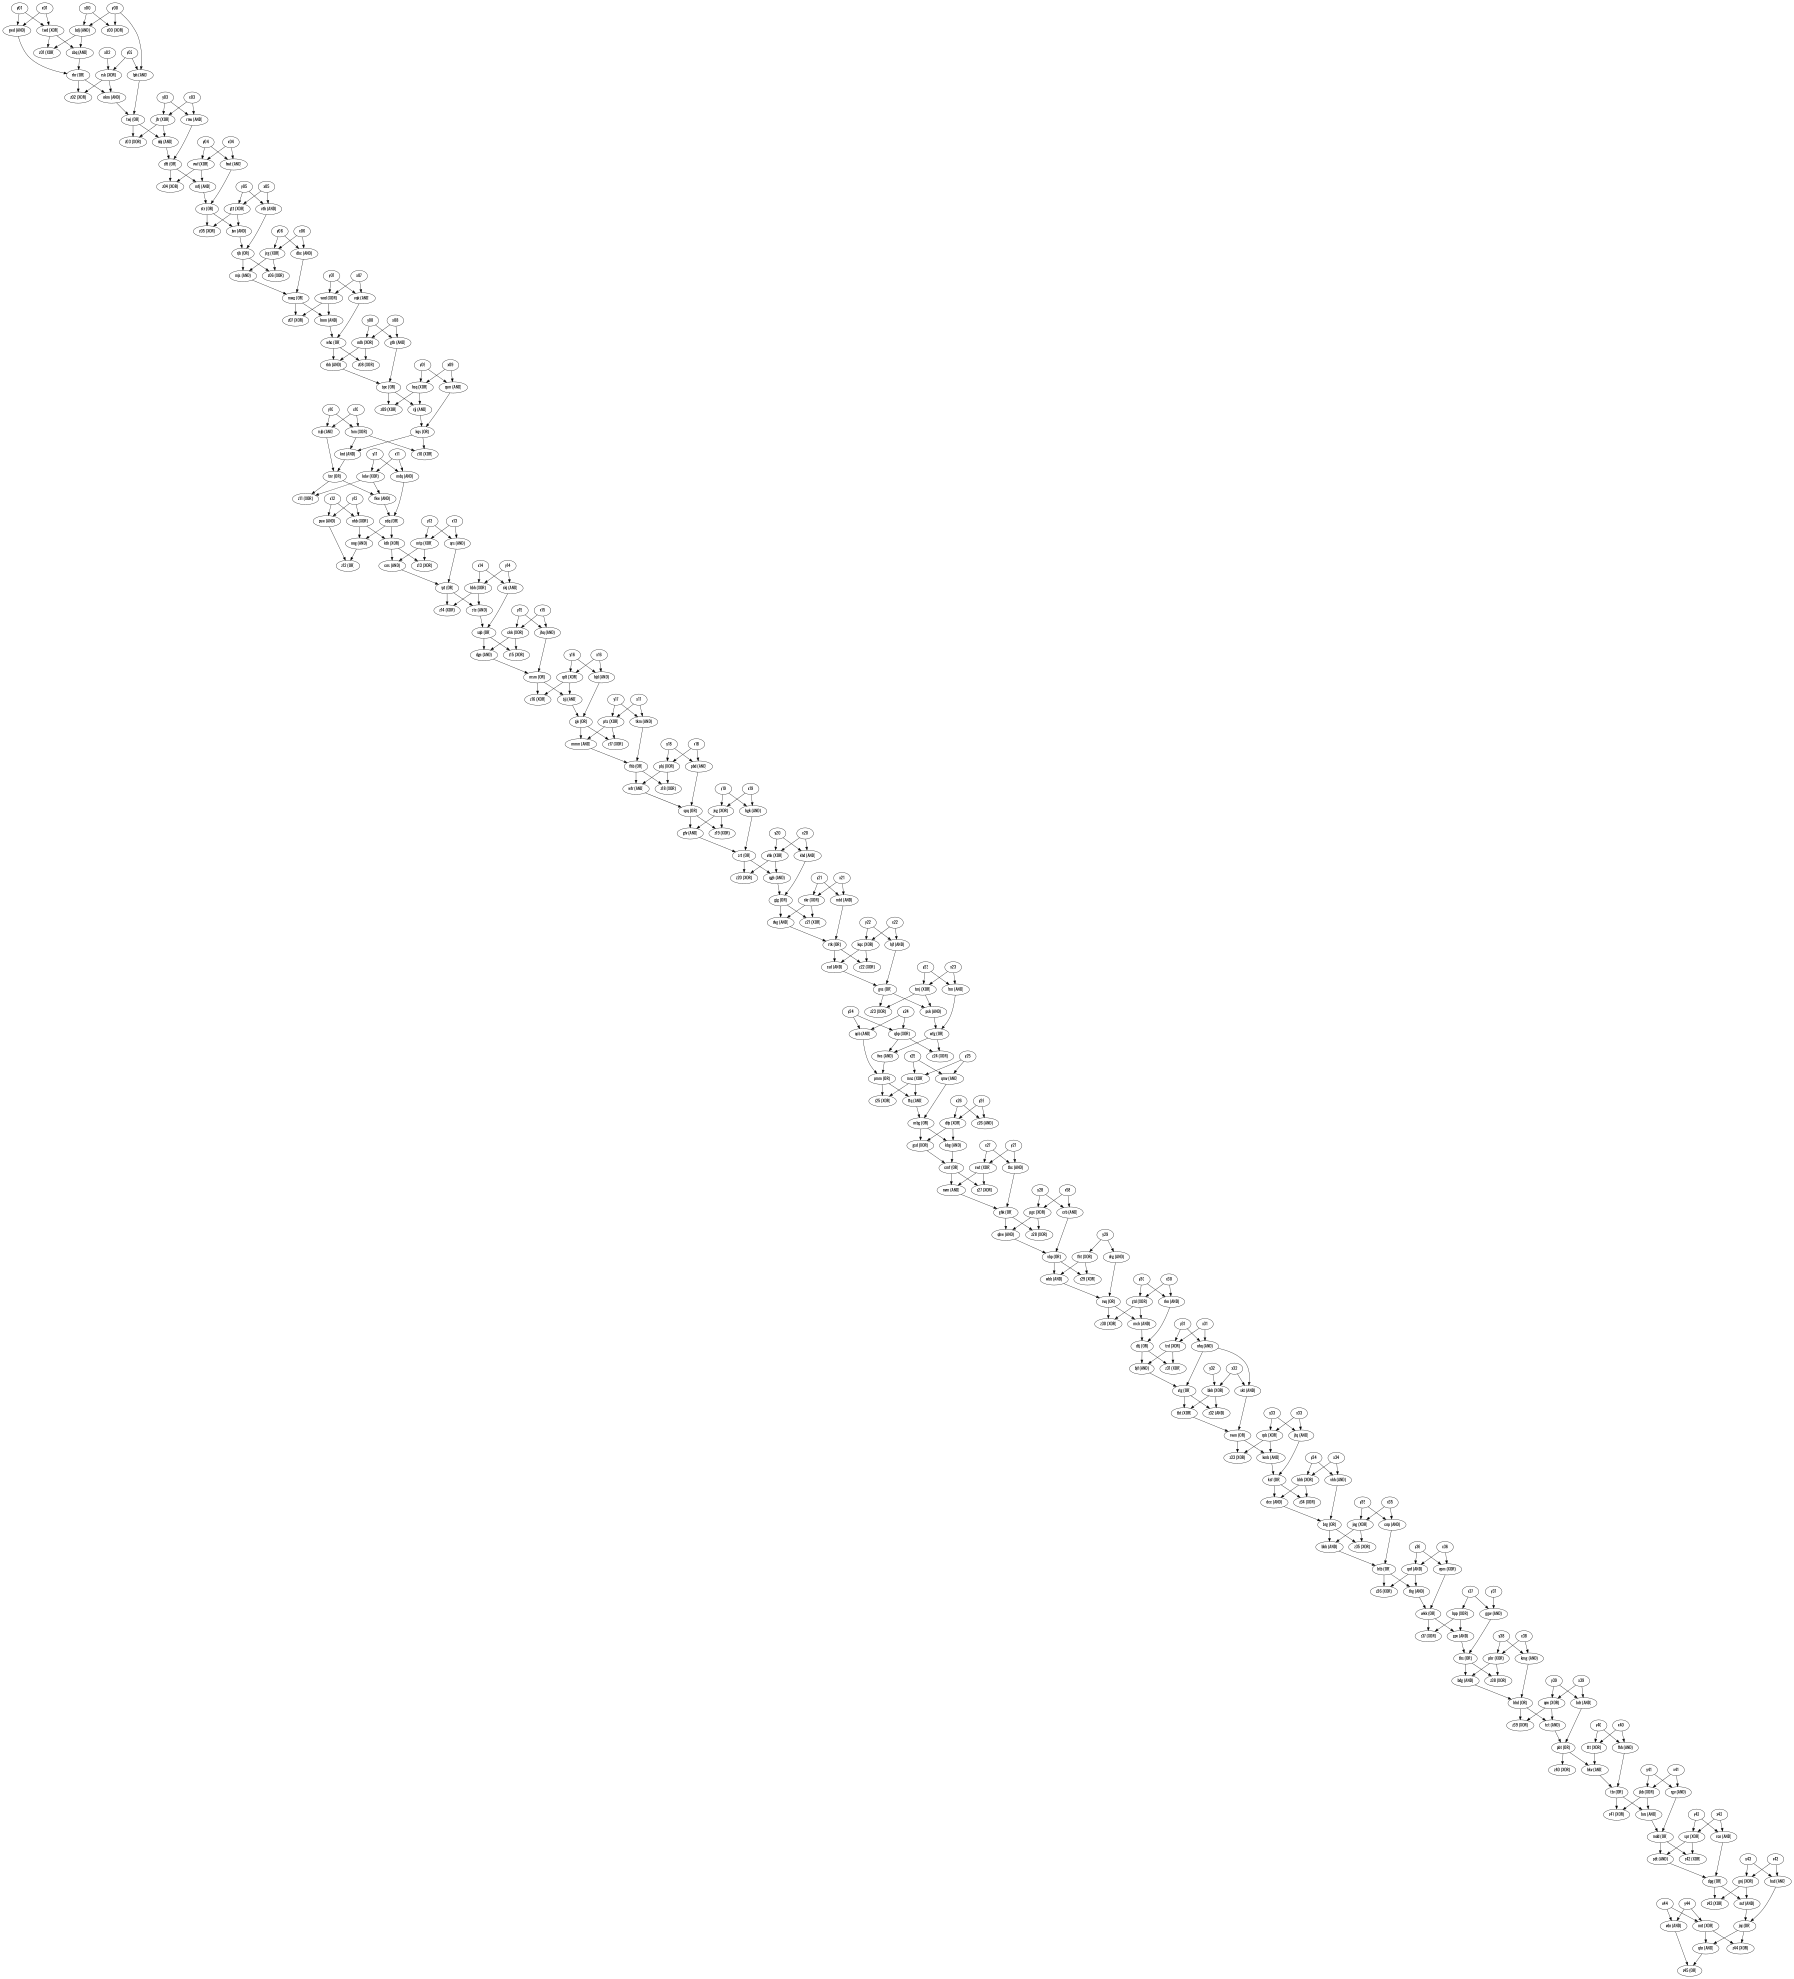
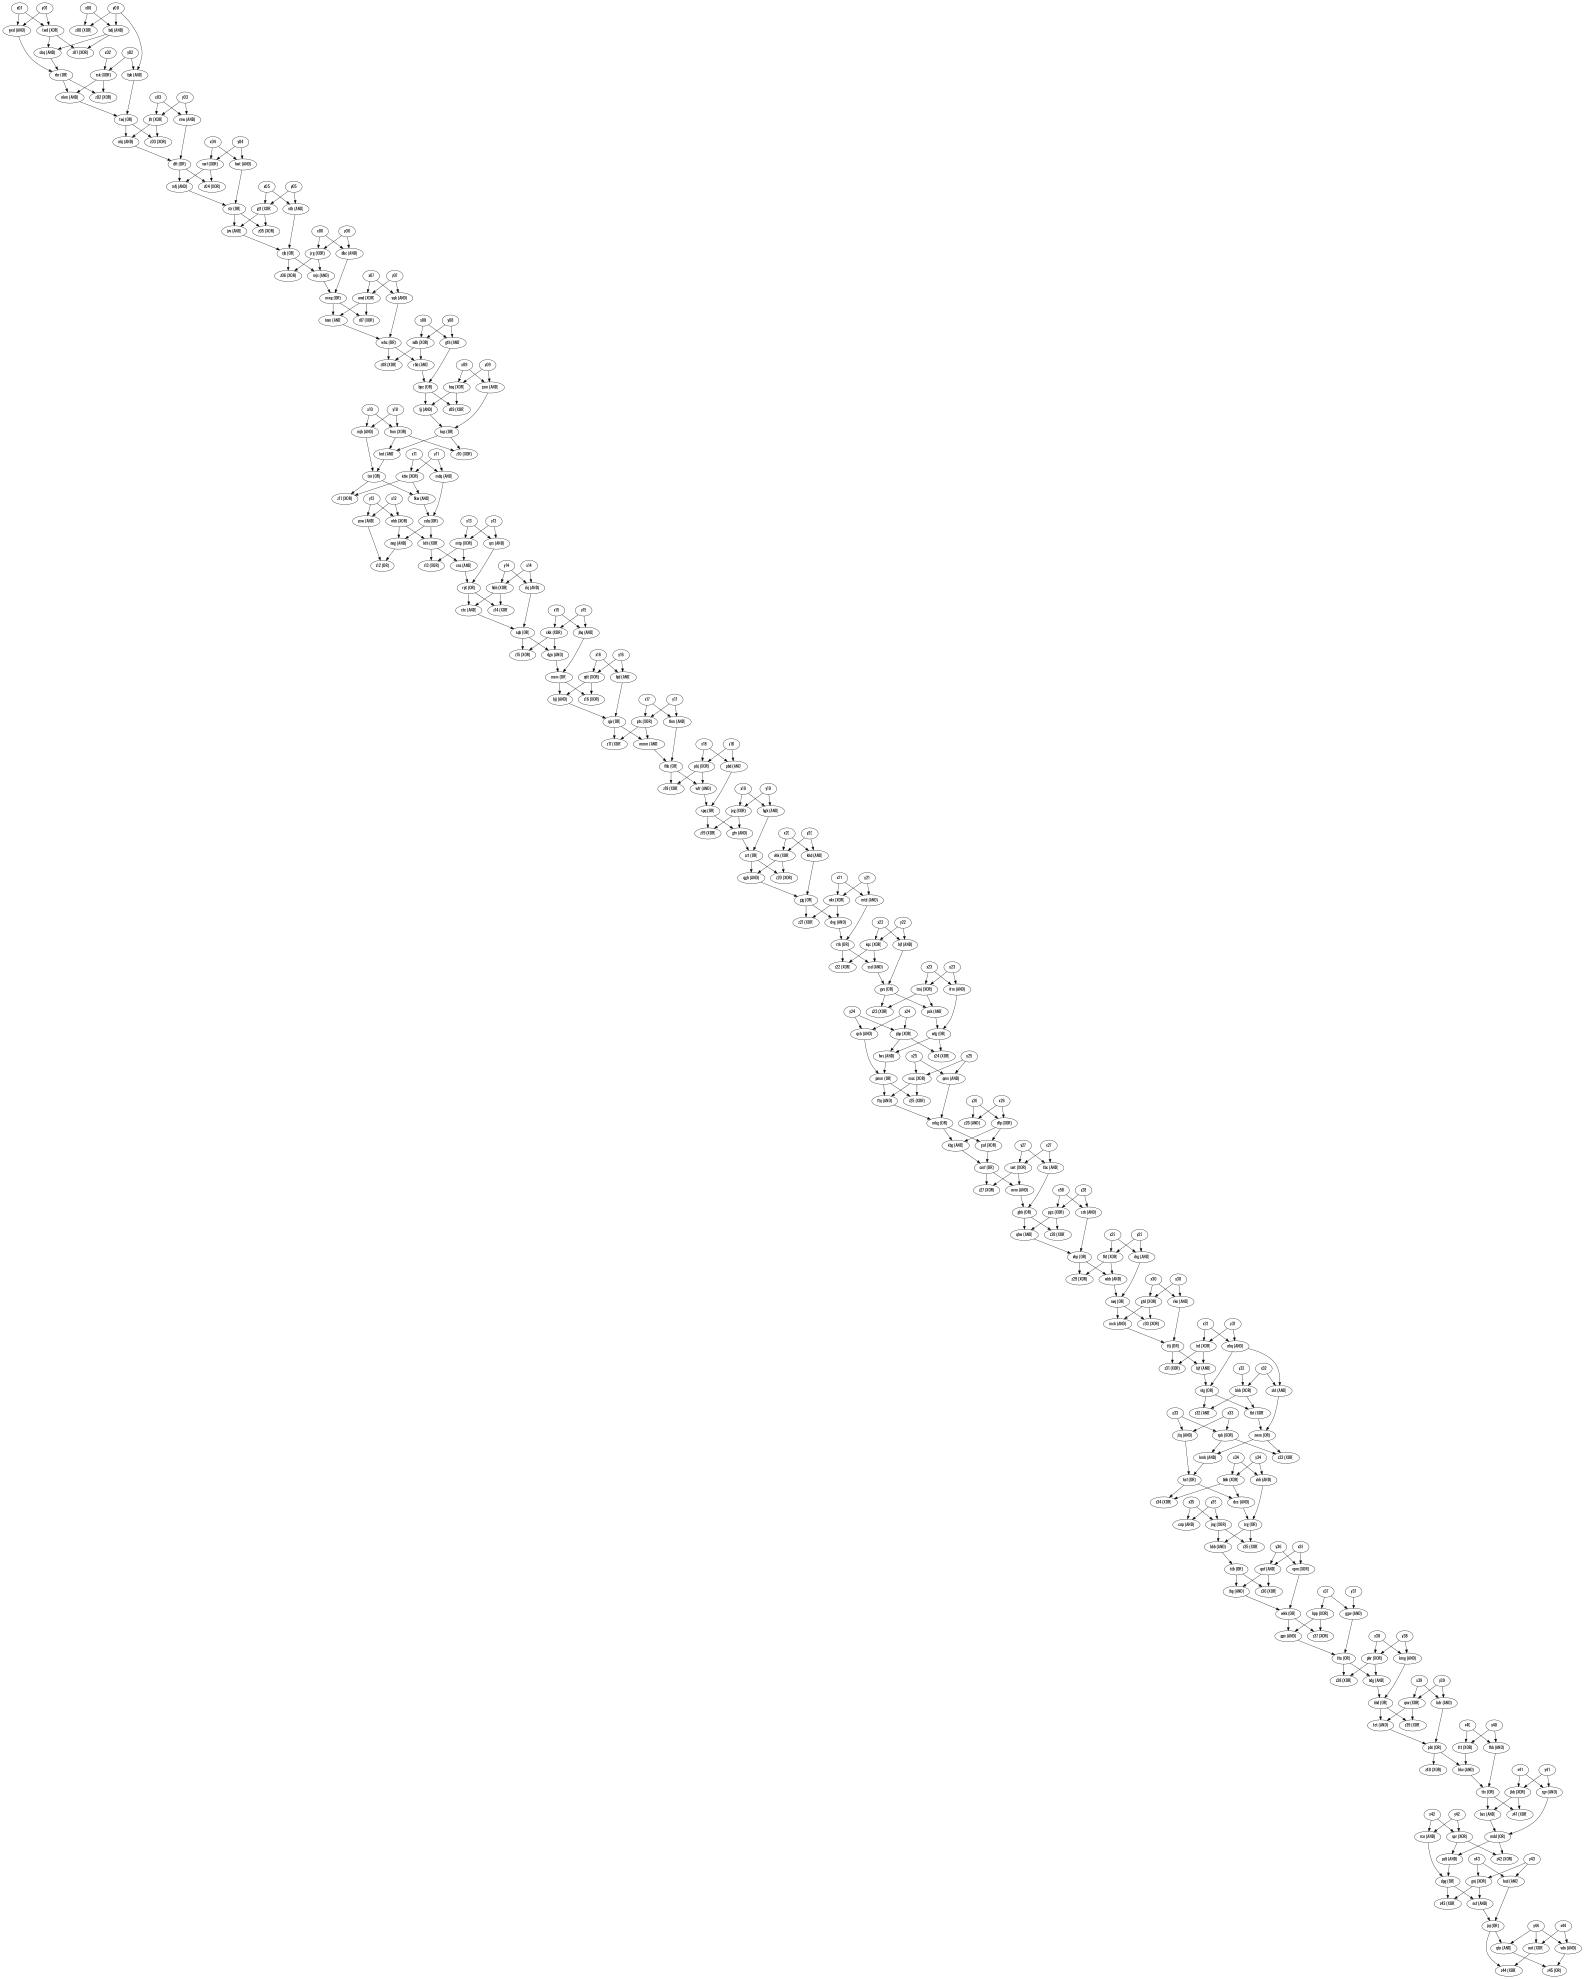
node "x29": added
edge "cnp (AND)" -> "htb (OR)": removed
edge "nnt (XOR)" -> "qtn (AND)": now "y44" -> "qtn (AND)"
